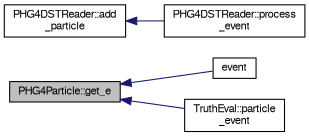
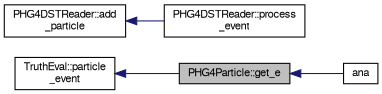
node "event": label "event" -> "ana"
edge "TruthEval::particle _event" -> "PHG4Particle::get_e": reversed
